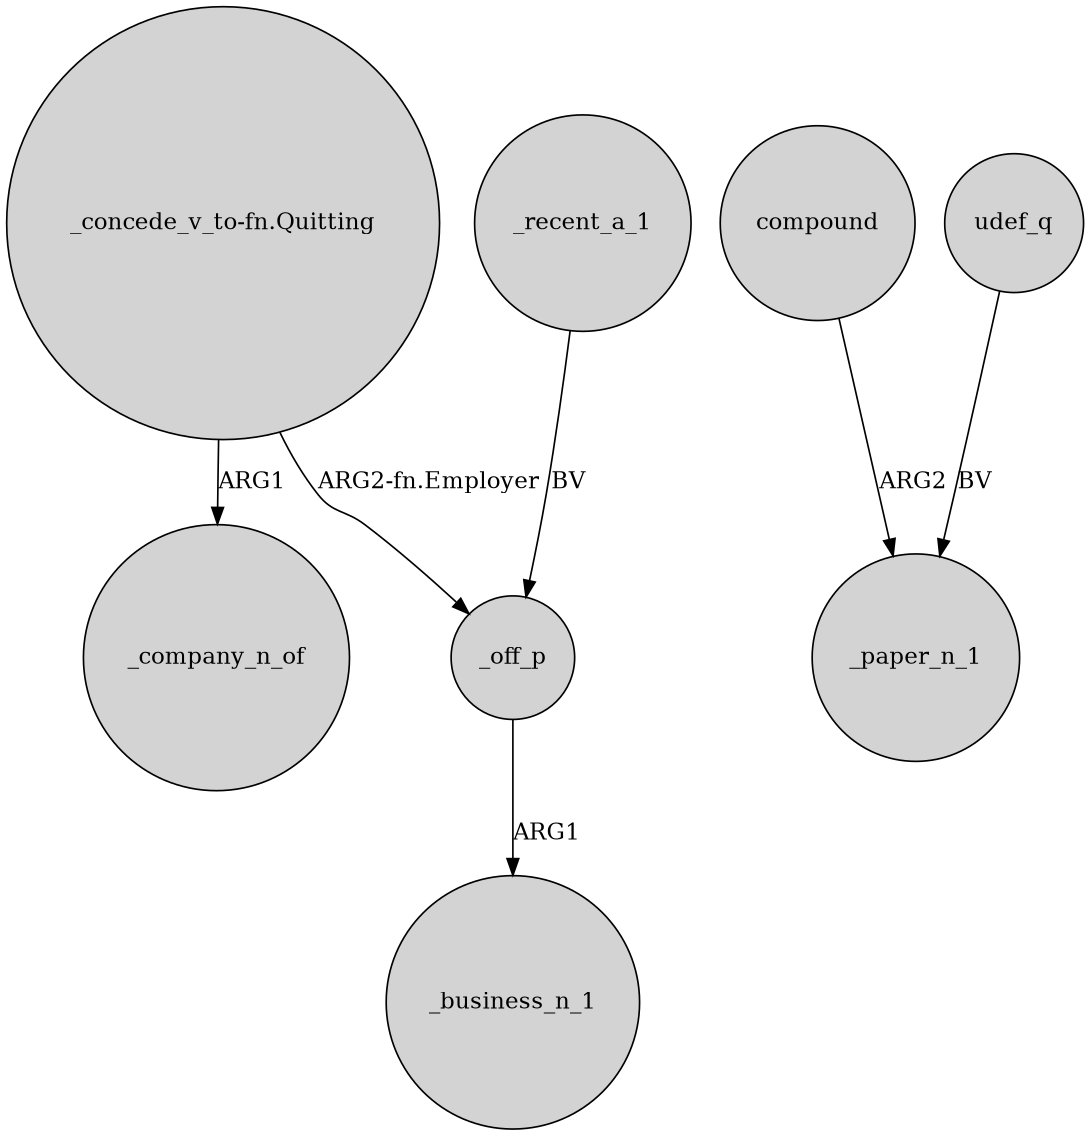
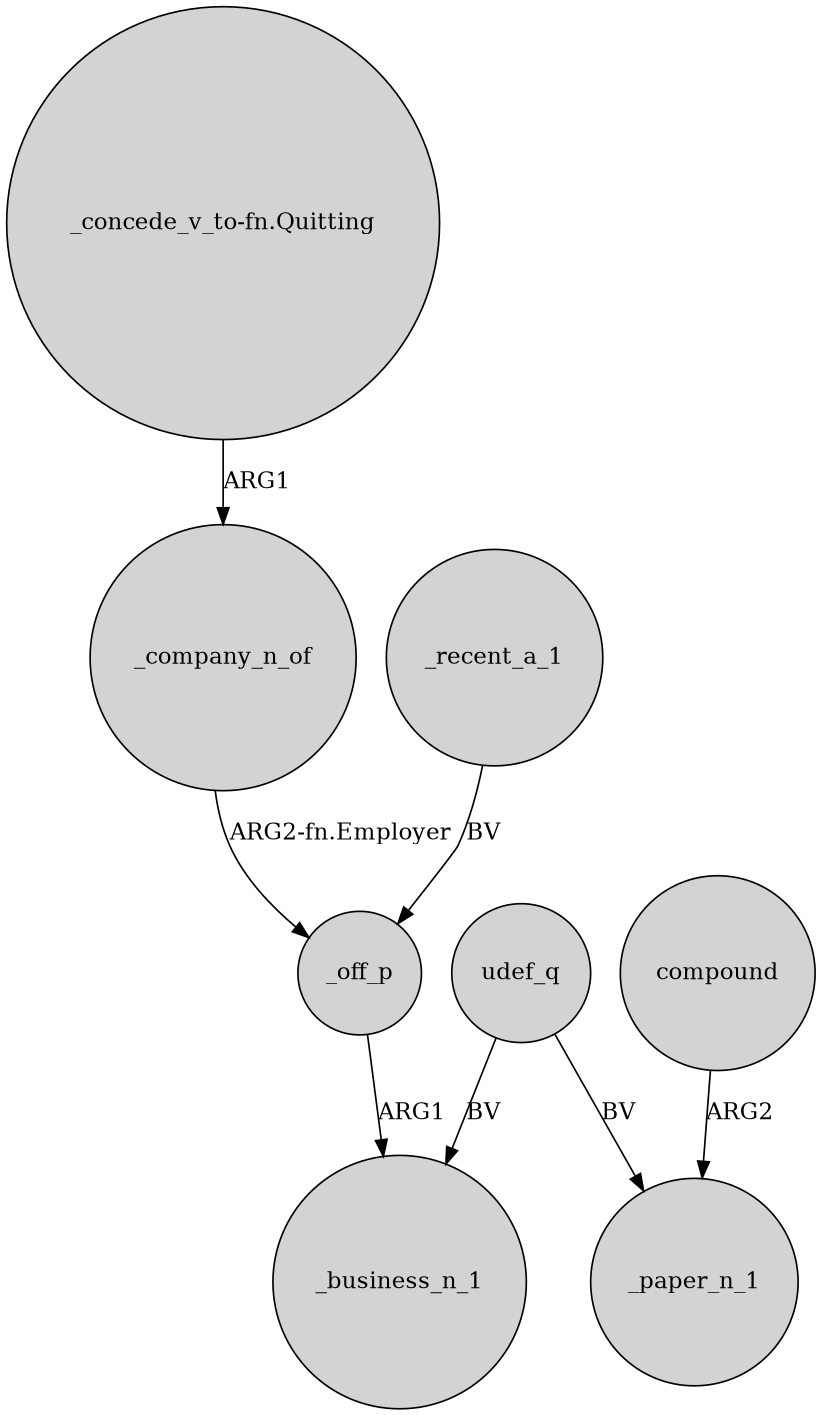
edge "_concede_v_to-fn.Quitting" -> "_off_p": now "_company_n_of" -> "_off_p"
edge "udef_q" -> "_business_n_1": added, label "BV"
